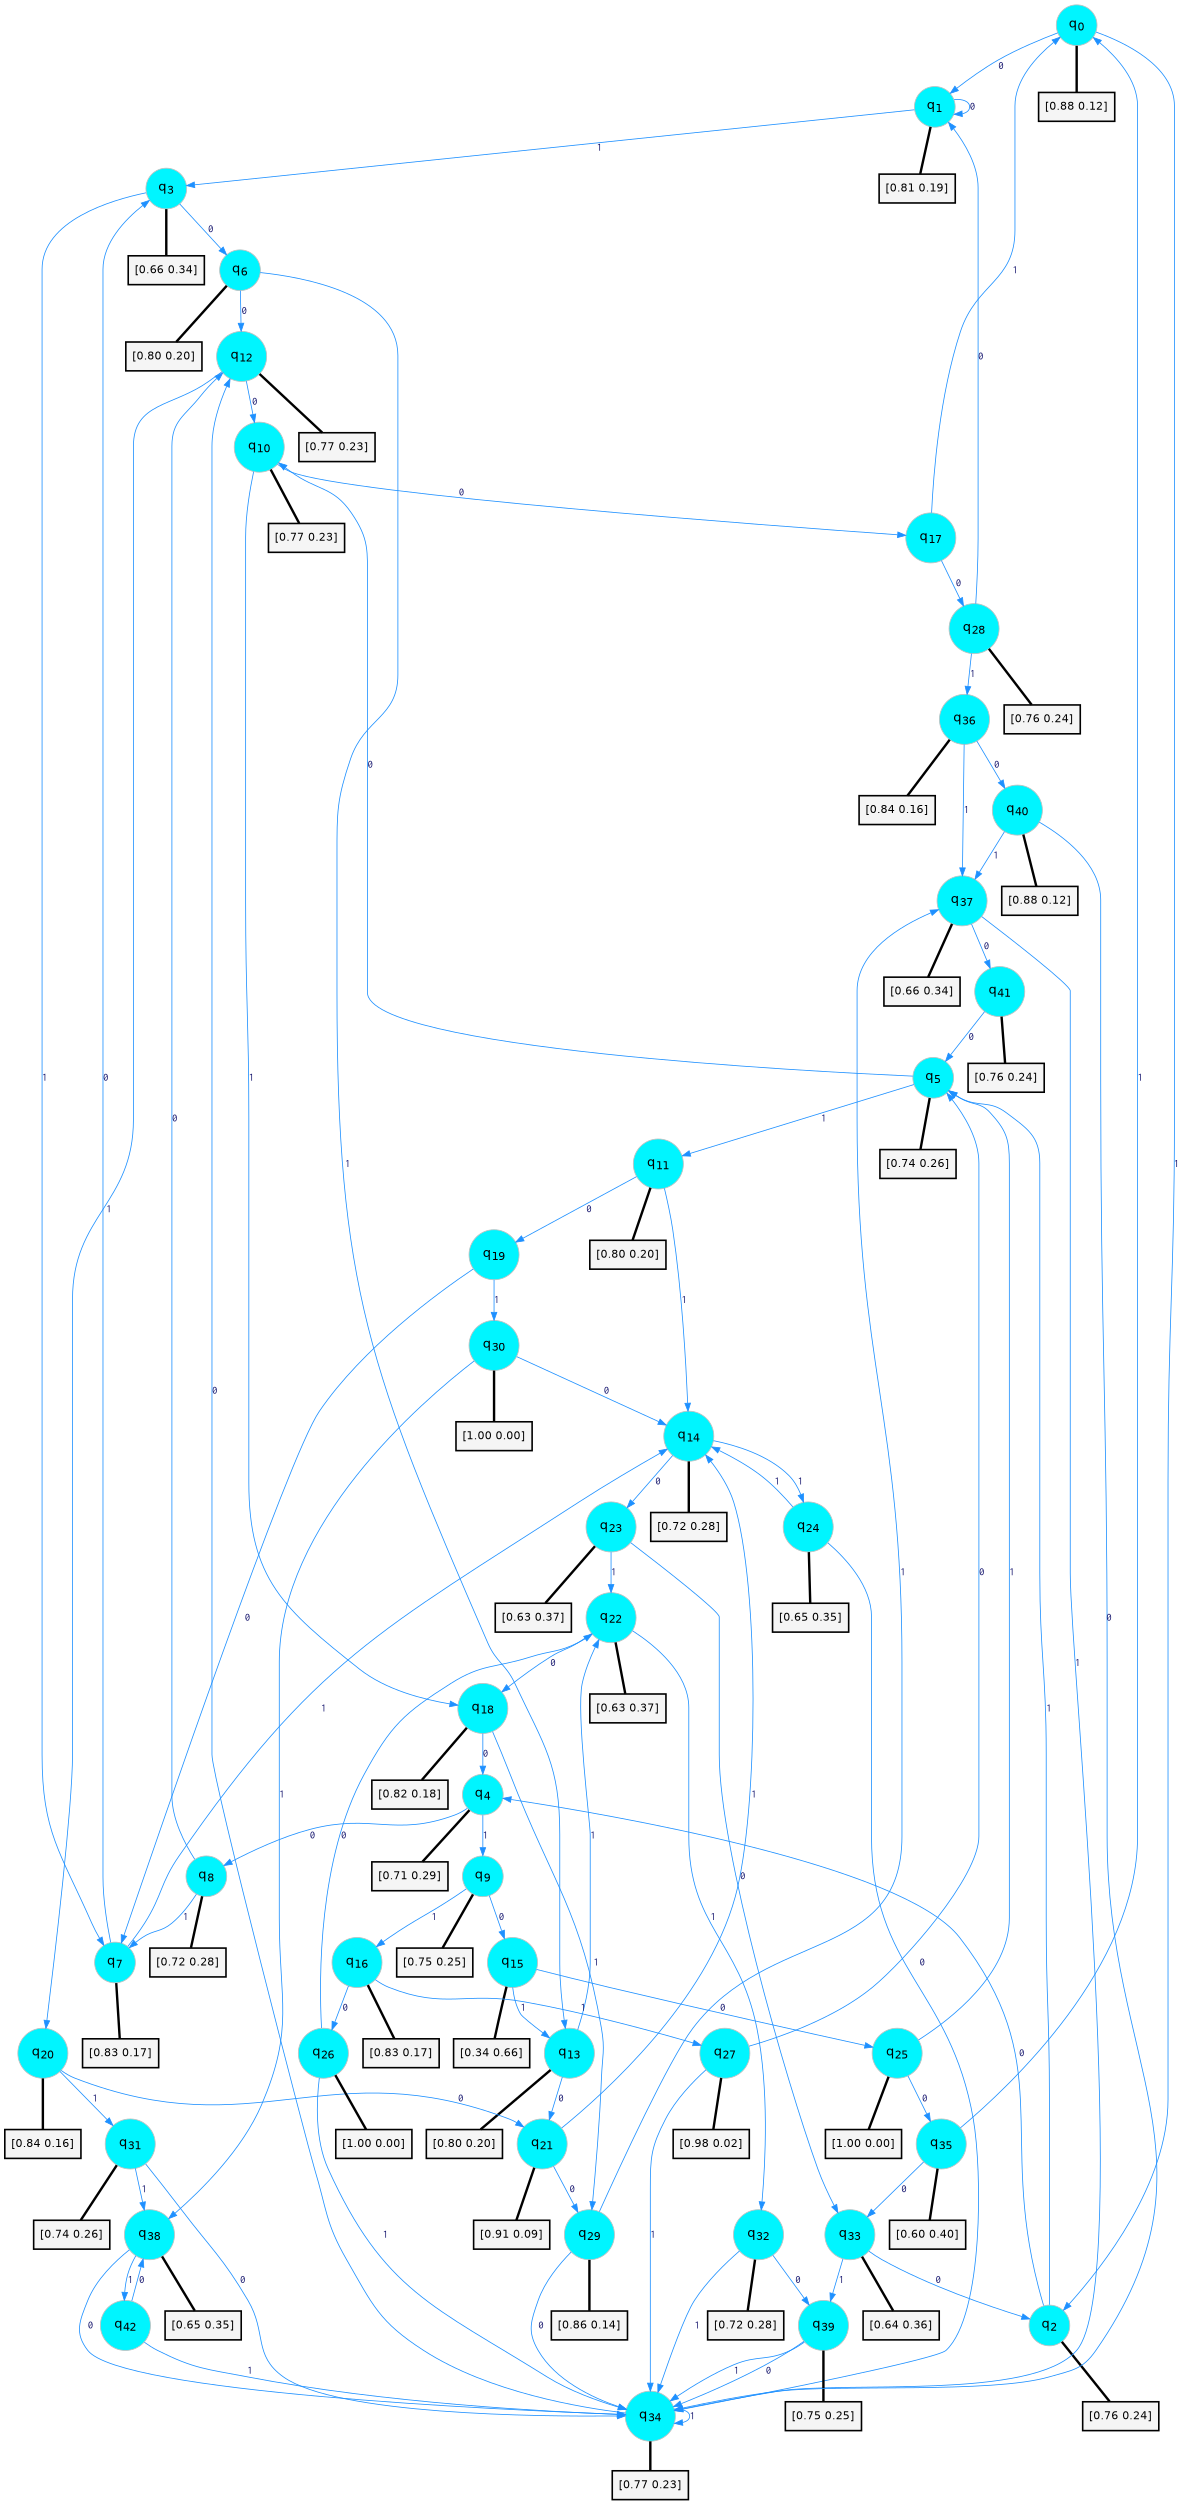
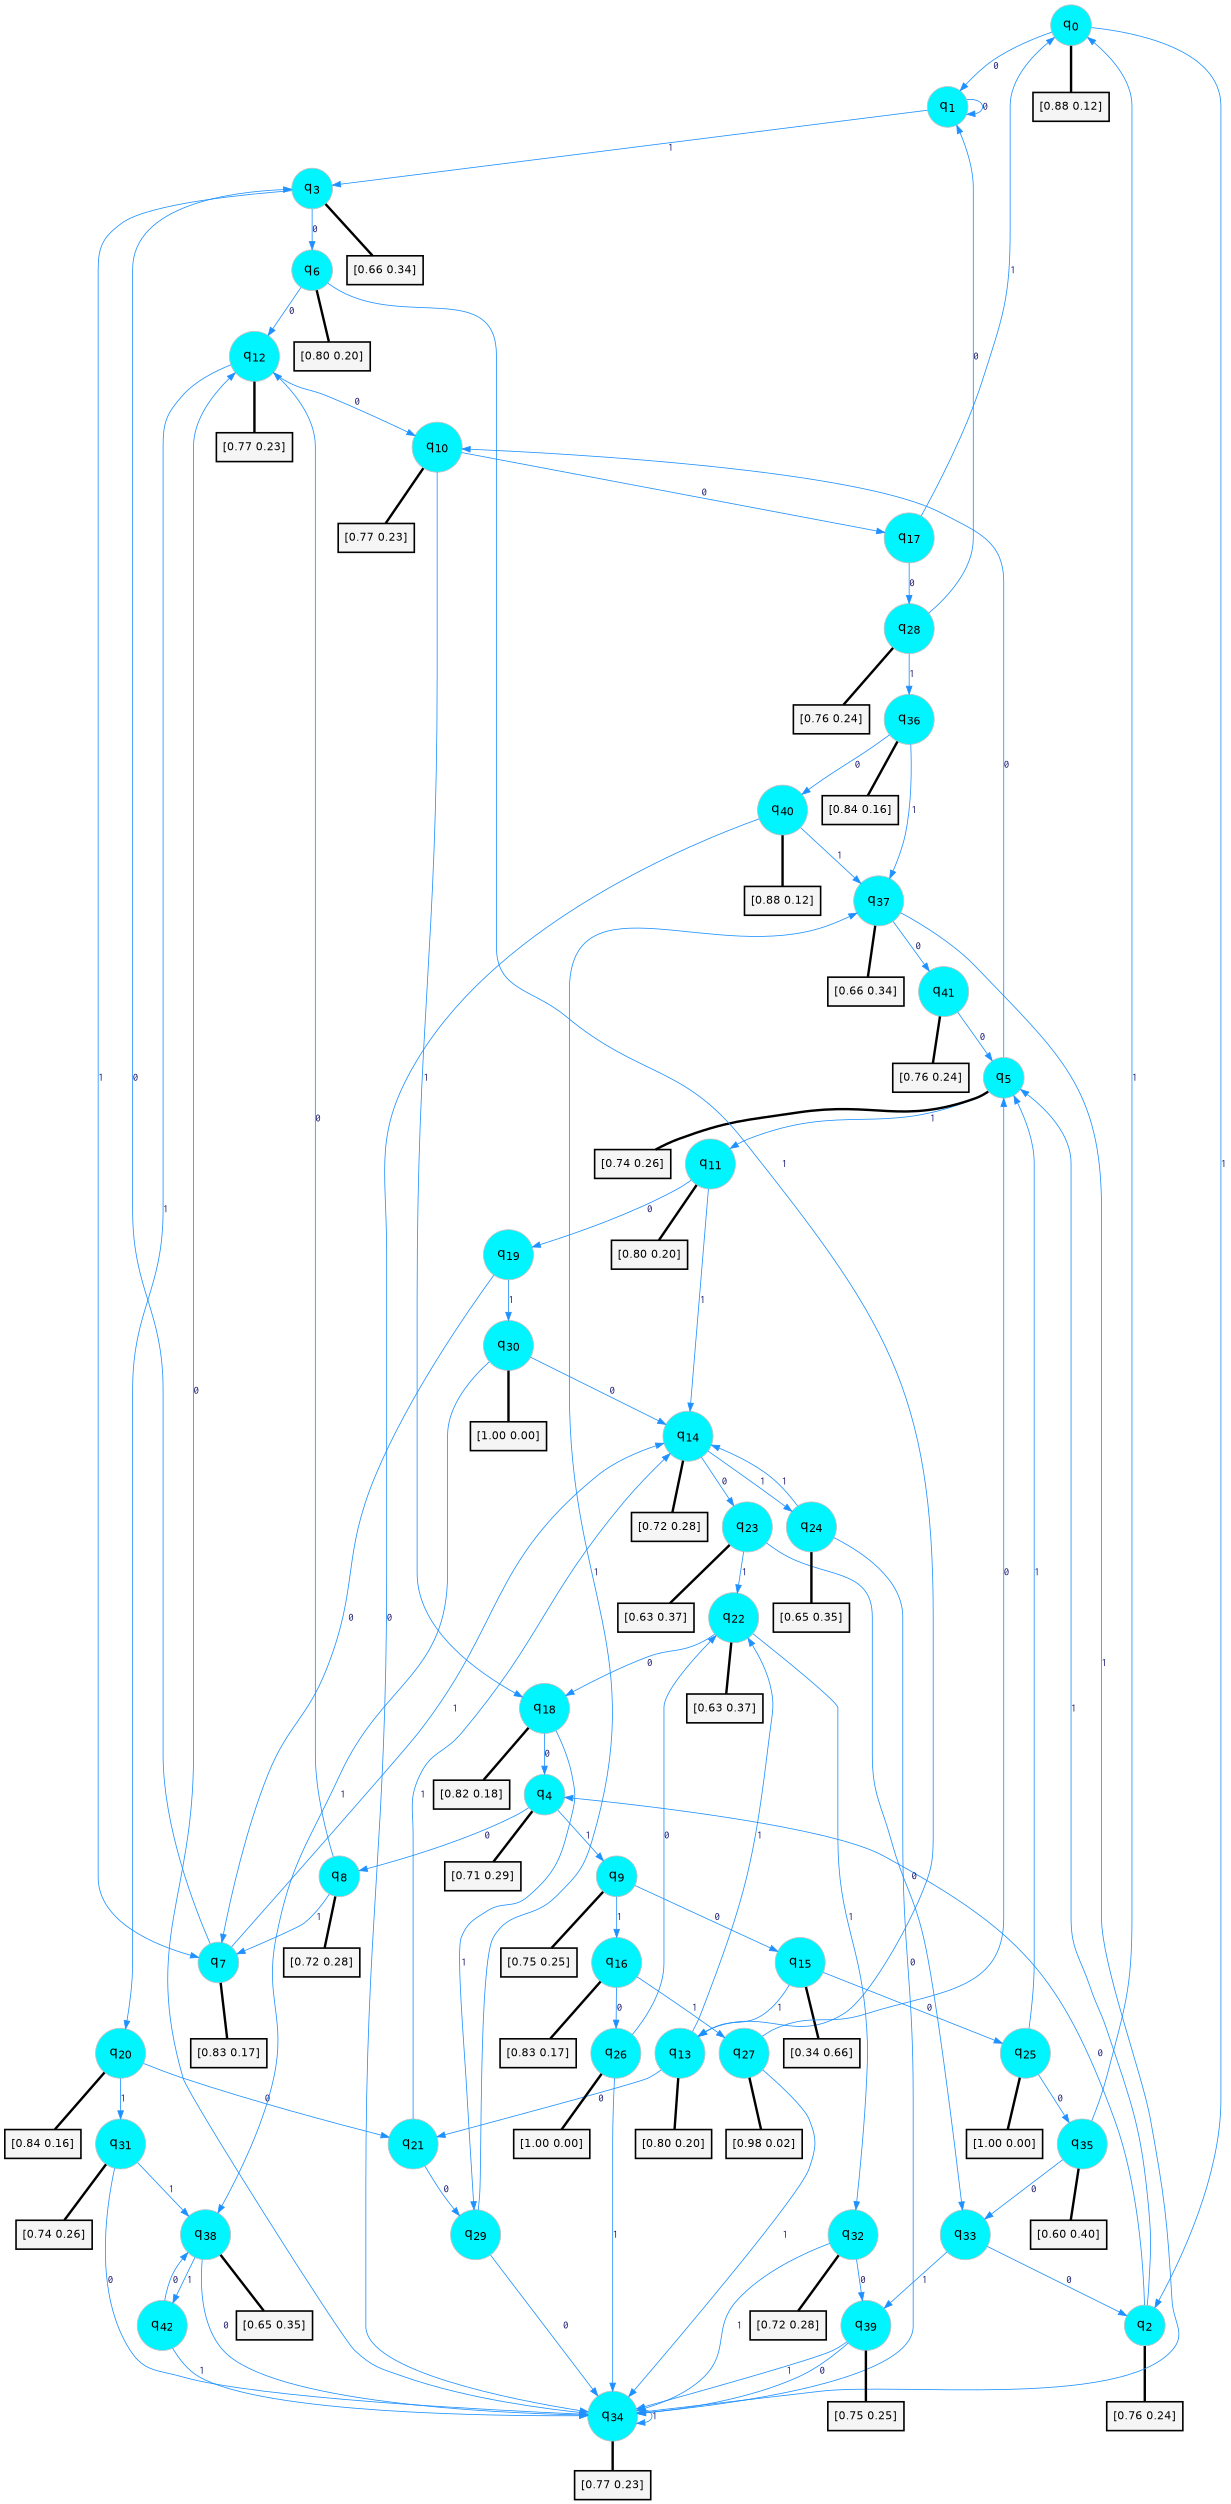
node "[0.81 0.19]": removed
node "[0.91 0.09]": removed
node "[0.86 0.14]": removed
node "[0.64 0.36]": removed
